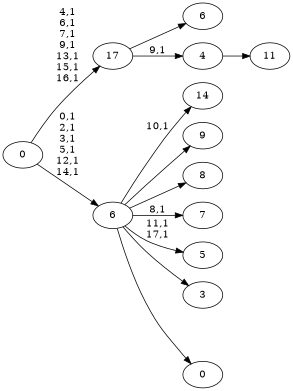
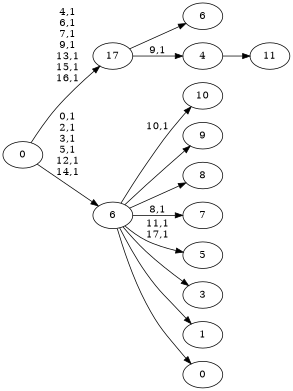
node "14": label "14" -> "10"
node "1": added
